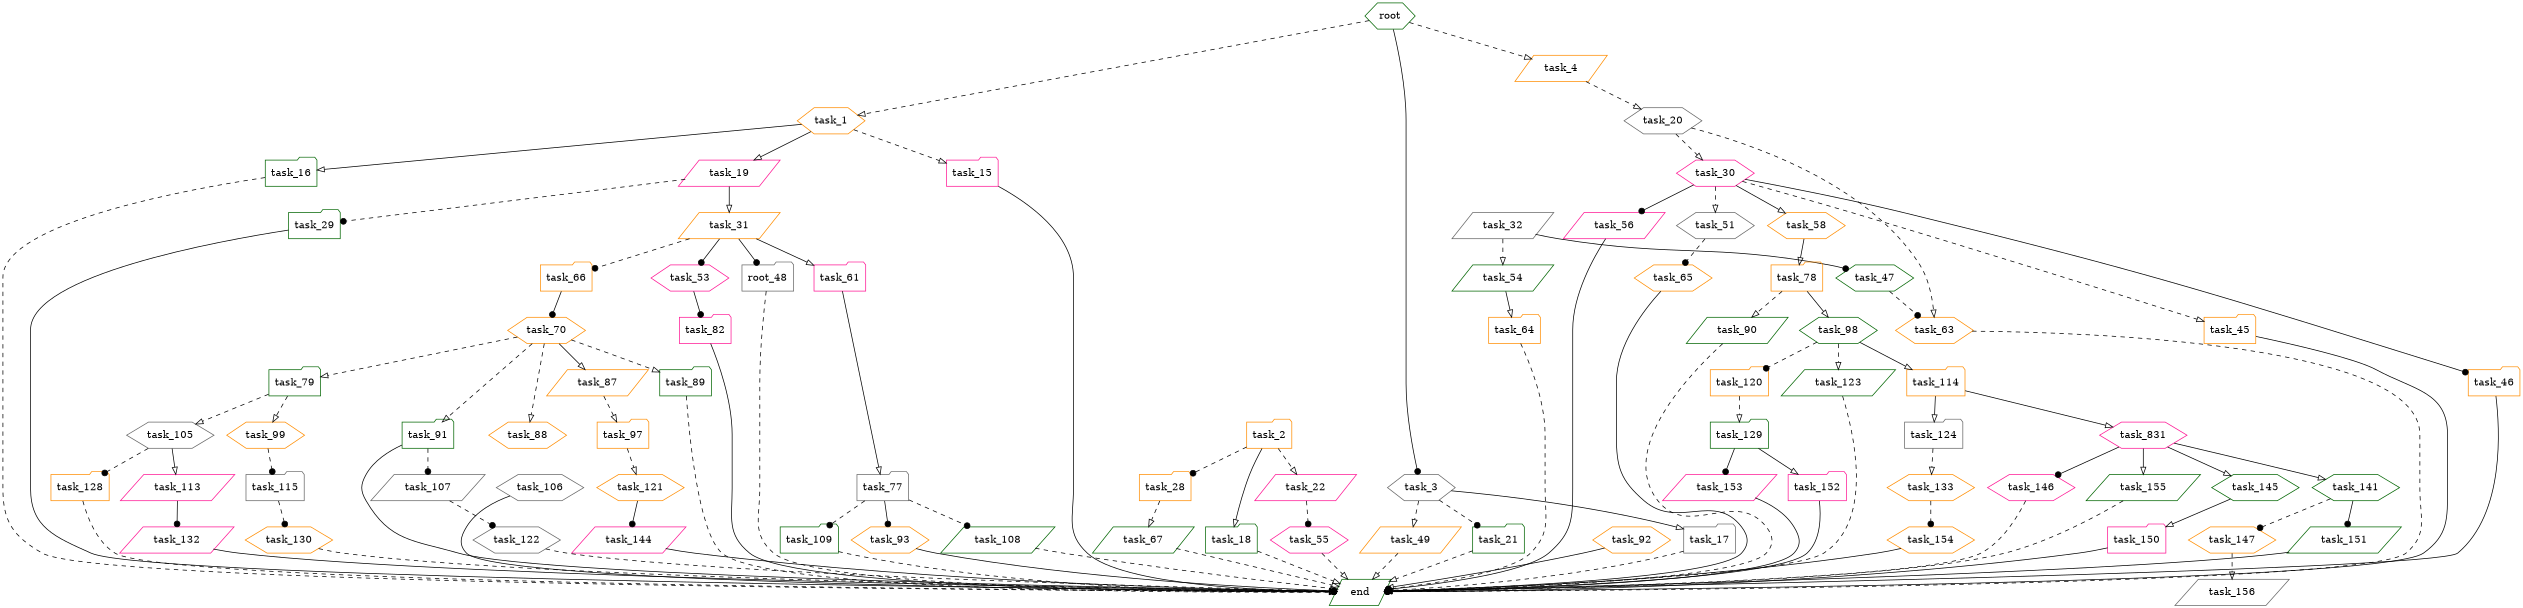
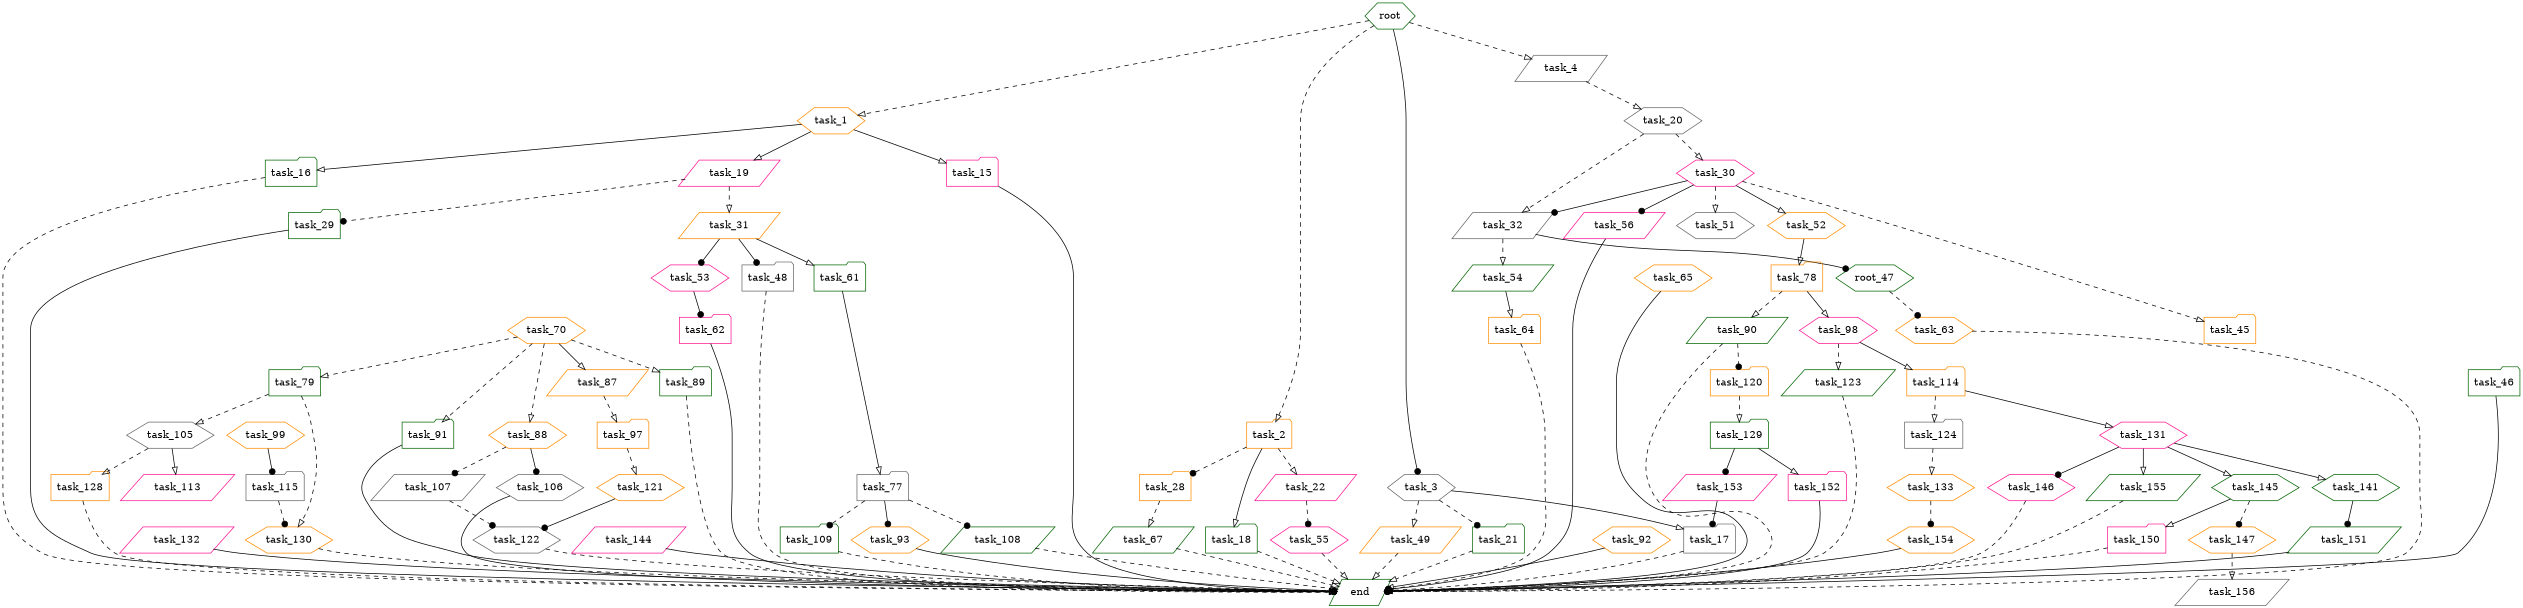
node "task_4": color darkorange -> gray40
edge "task_1" -> "task_15": style dashed -> solid
edge "task_20" -> "task_63": now "task_20" -> "task_32"
edge "task_19" -> "task_31": style solid -> dashed
edge "root" -> "task_2": added
node "task_58": label "task_58" -> "task_52"
edge "task_51" -> "task_65": removed
edge "task_30" -> "task_46": now "task_30" -> "task_32"
node "task_66": removed
node "root_48": label "root_48" -> "task_48"
node "task_61": color deeppink -> darkgreen
node "task_47": label "task_47" -> "root_47"
node "task_82": label "task_82" -> "task_62"
node "task_98": color darkgreen -> deeppink
edge "task_98" -> "task_120": now "task_90" -> "task_120"
node "task_46": color darkorange -> darkgreen
edge "task_114" -> "task_124": style solid -> dashed
edge "task_79" -> "task_99": now "task_79" -> "task_130"
node "task_831": label "task_831" -> "task_131"
edge "task_99" -> "task_115": style dashed -> solid
edge "task_91" -> "task_107": now "task_88" -> "task_107"
edge "task_88" -> "task_106": added
edge "task_105" -> "task_128": arrowhead dot -> onormal
edge "task_113" -> "task_132": removed
edge "task_121" -> "task_144": now "task_121" -> "task_122"
edge "task_141" -> "task_147": now "task_145" -> "task_147"
edge "task_45" -> "end": removed
edge "task_153" -> "end": now "task_153" -> "task_17"
edge "task_150" -> "end": style solid -> dashed
